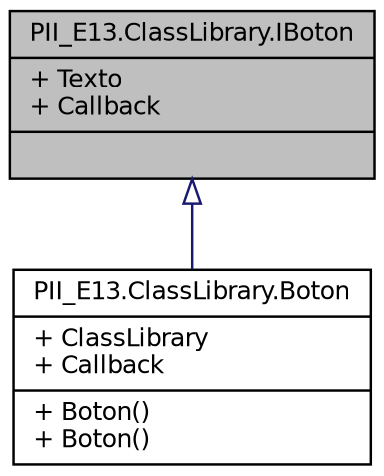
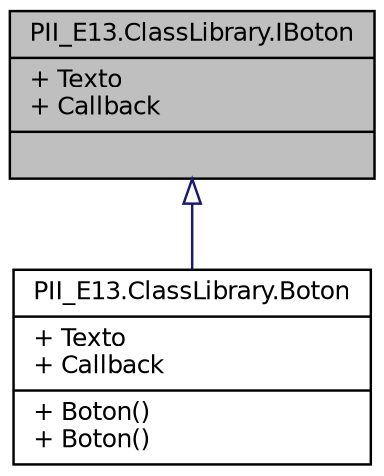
node "PII_E13.ClassLibrary.Boton": text "+ ClassLibrary" -> "+ Texto"
